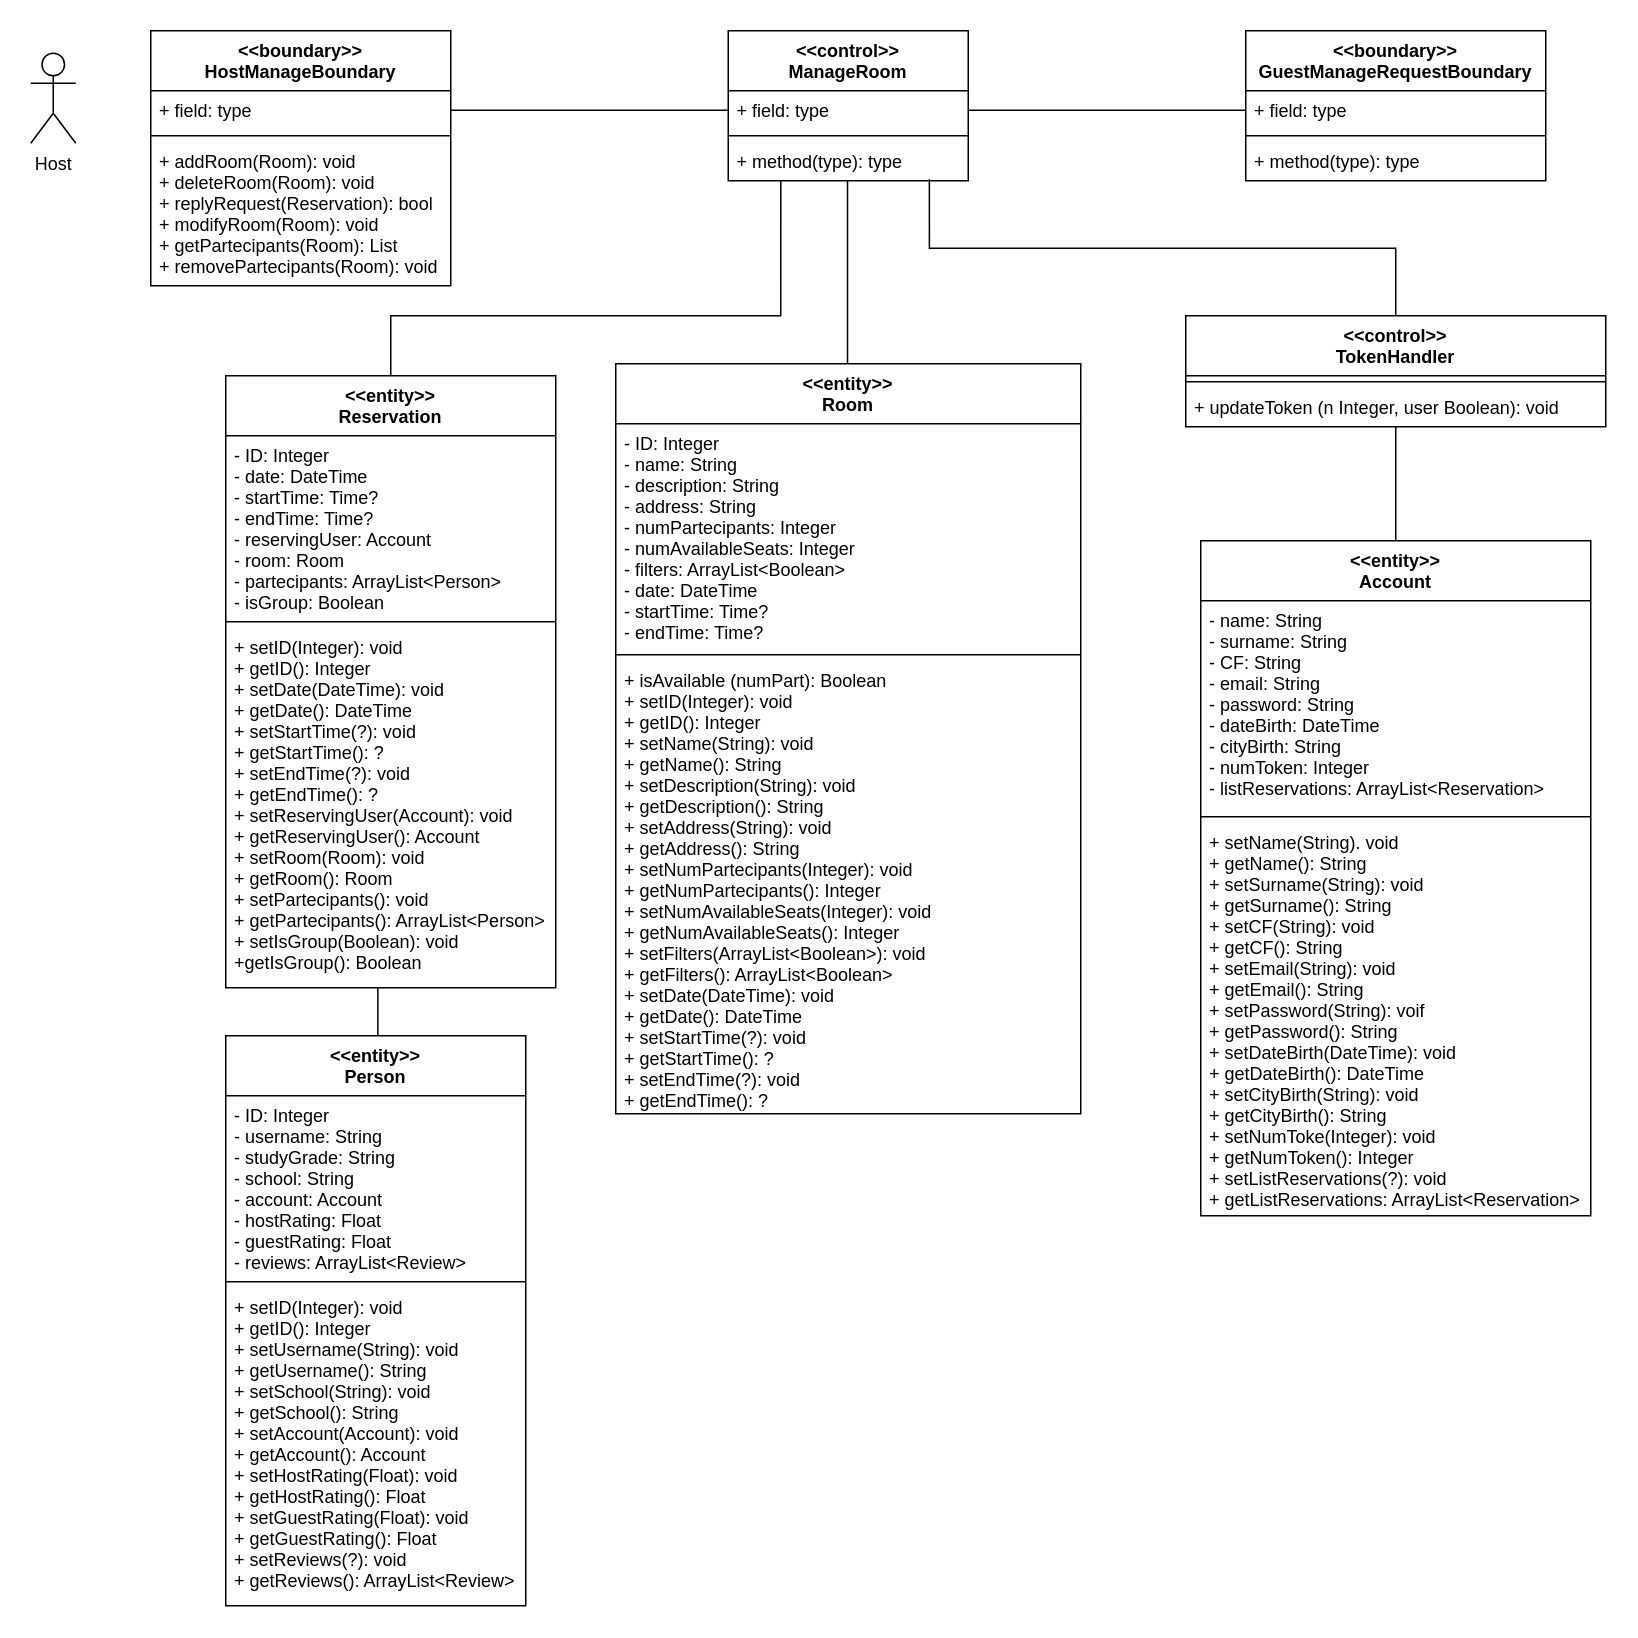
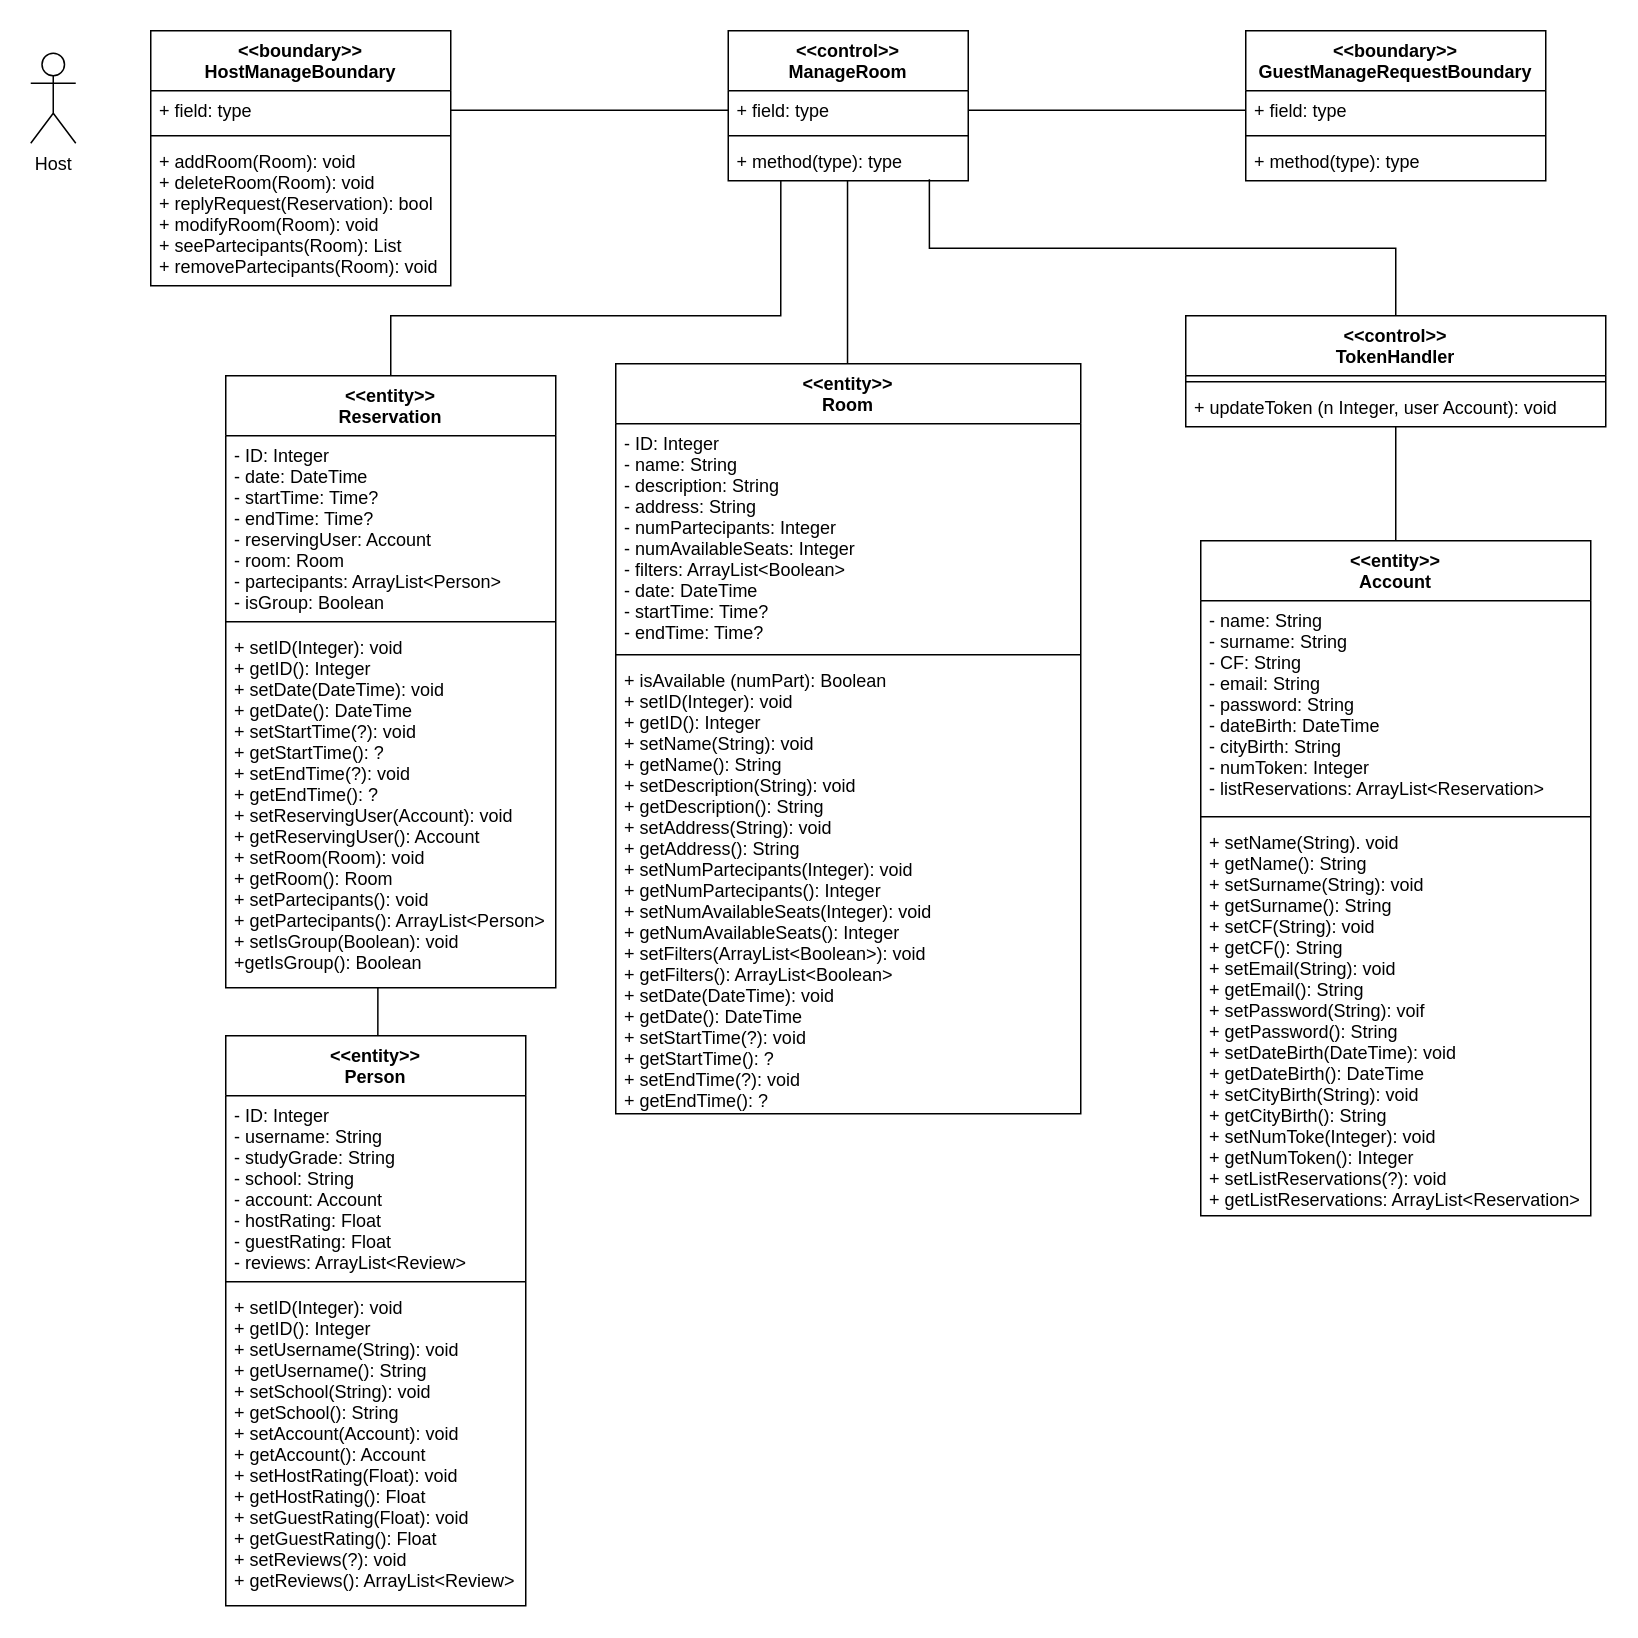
node "+ addRoom(Room): void + deleteRoom(Room): void + replyRequest(Reservation): bool + modifyRoom(Room): void + getPartecipants(Room): List + removePartecipants(Room): void": label "+ addRoom(Room): void + deleteRoom(Room): void + replyRequest(Reservation): bool + modifyRoom(Room): void + getPartecipants(Room): List + removePartecipants(Room): void" -> "+ addRoom(Room): void + deleteRoom(Room): void + replyRequest(Reservation): bool + modifyRoom(Room): void + seePartecipants(Room): List + removePartecipants(Room): void"
node "+ updateToken (n Integer, user Boolean): void": label "+ updateToken (n Integer, user Boolean): void" -> "+ updateToken (n Integer, user Account): void"
